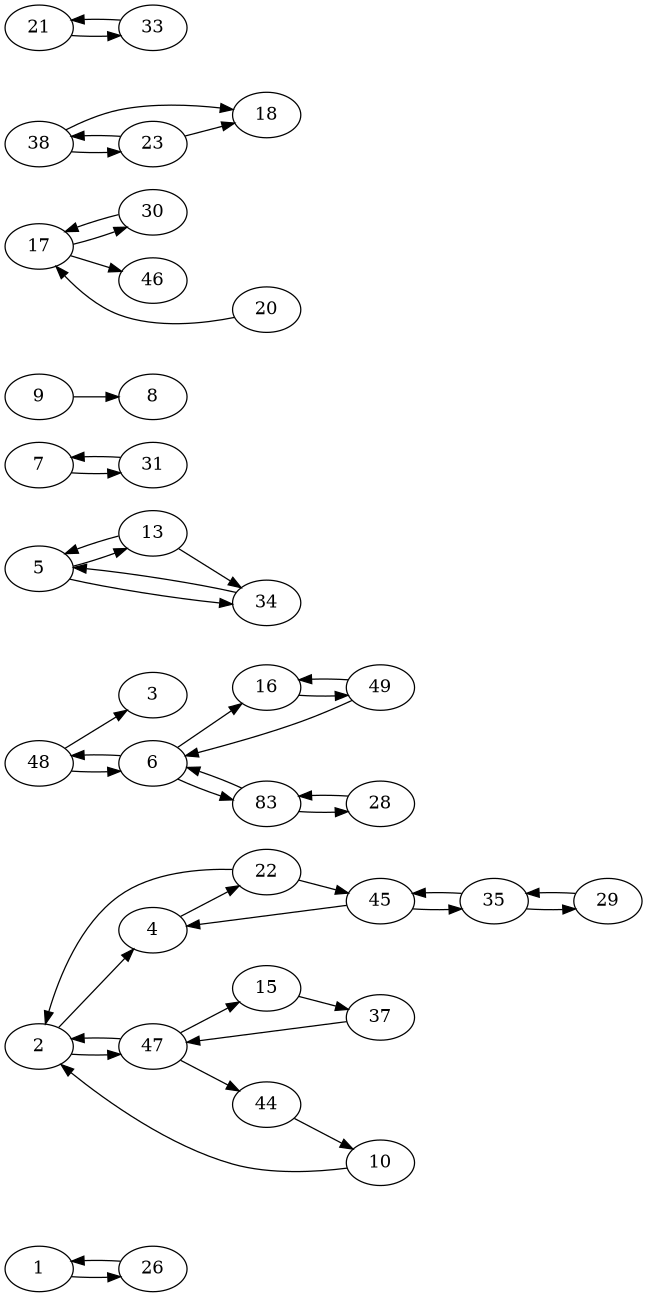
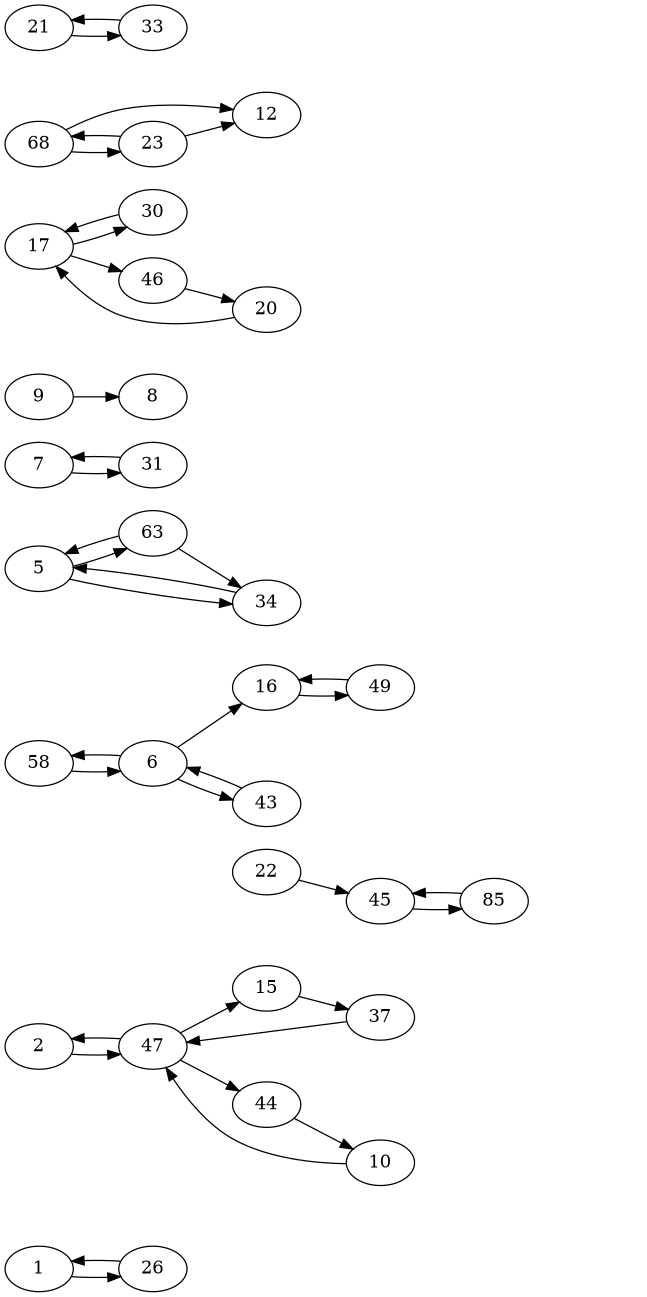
node "18": label "18" -> "12"
node "38": label "38" -> "68"
edge "46" -> "20": added
node "13": label "13" -> "63"
node "3": removed
edge "49" -> "6": removed
node "48": label "48" -> "58"
node "83": label "83" -> "43"
node "28": removed
node "35": label "35" -> "85"
node "29": removed
edge "22" -> "2": removed
node "4": removed
edge "10" -> "2": now "10" -> "47"
